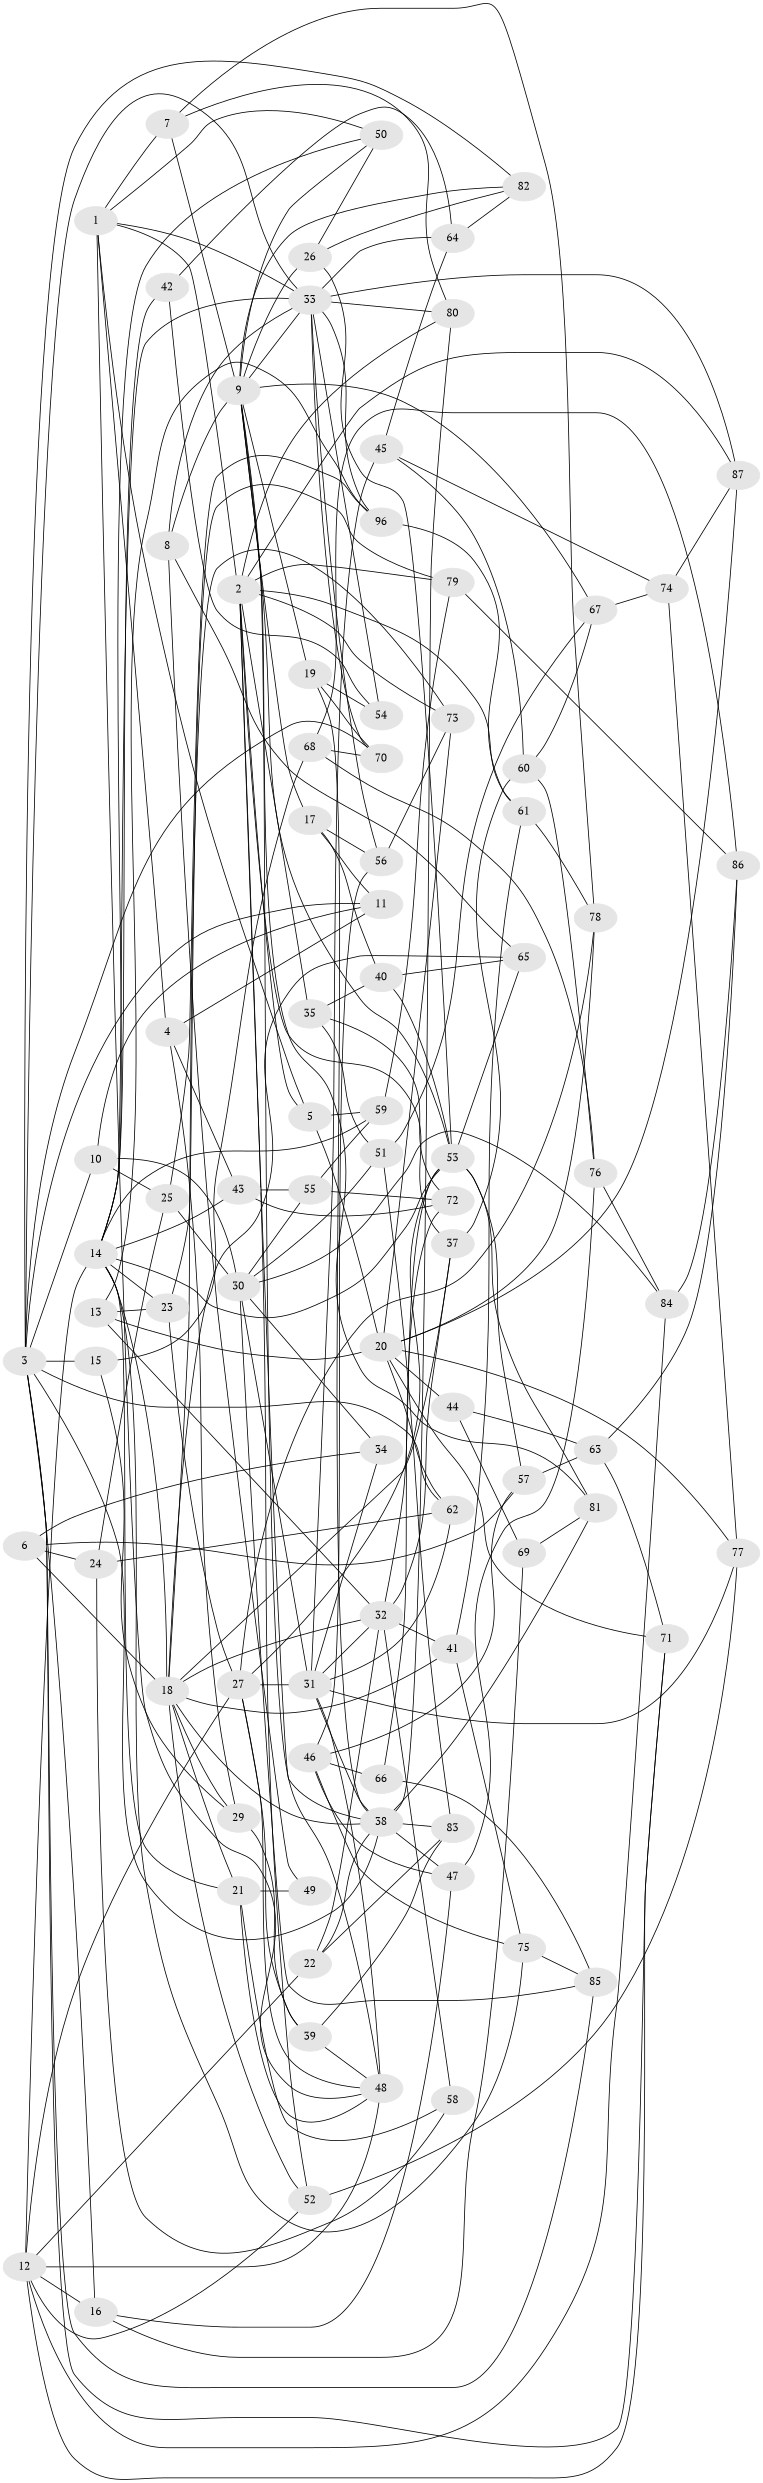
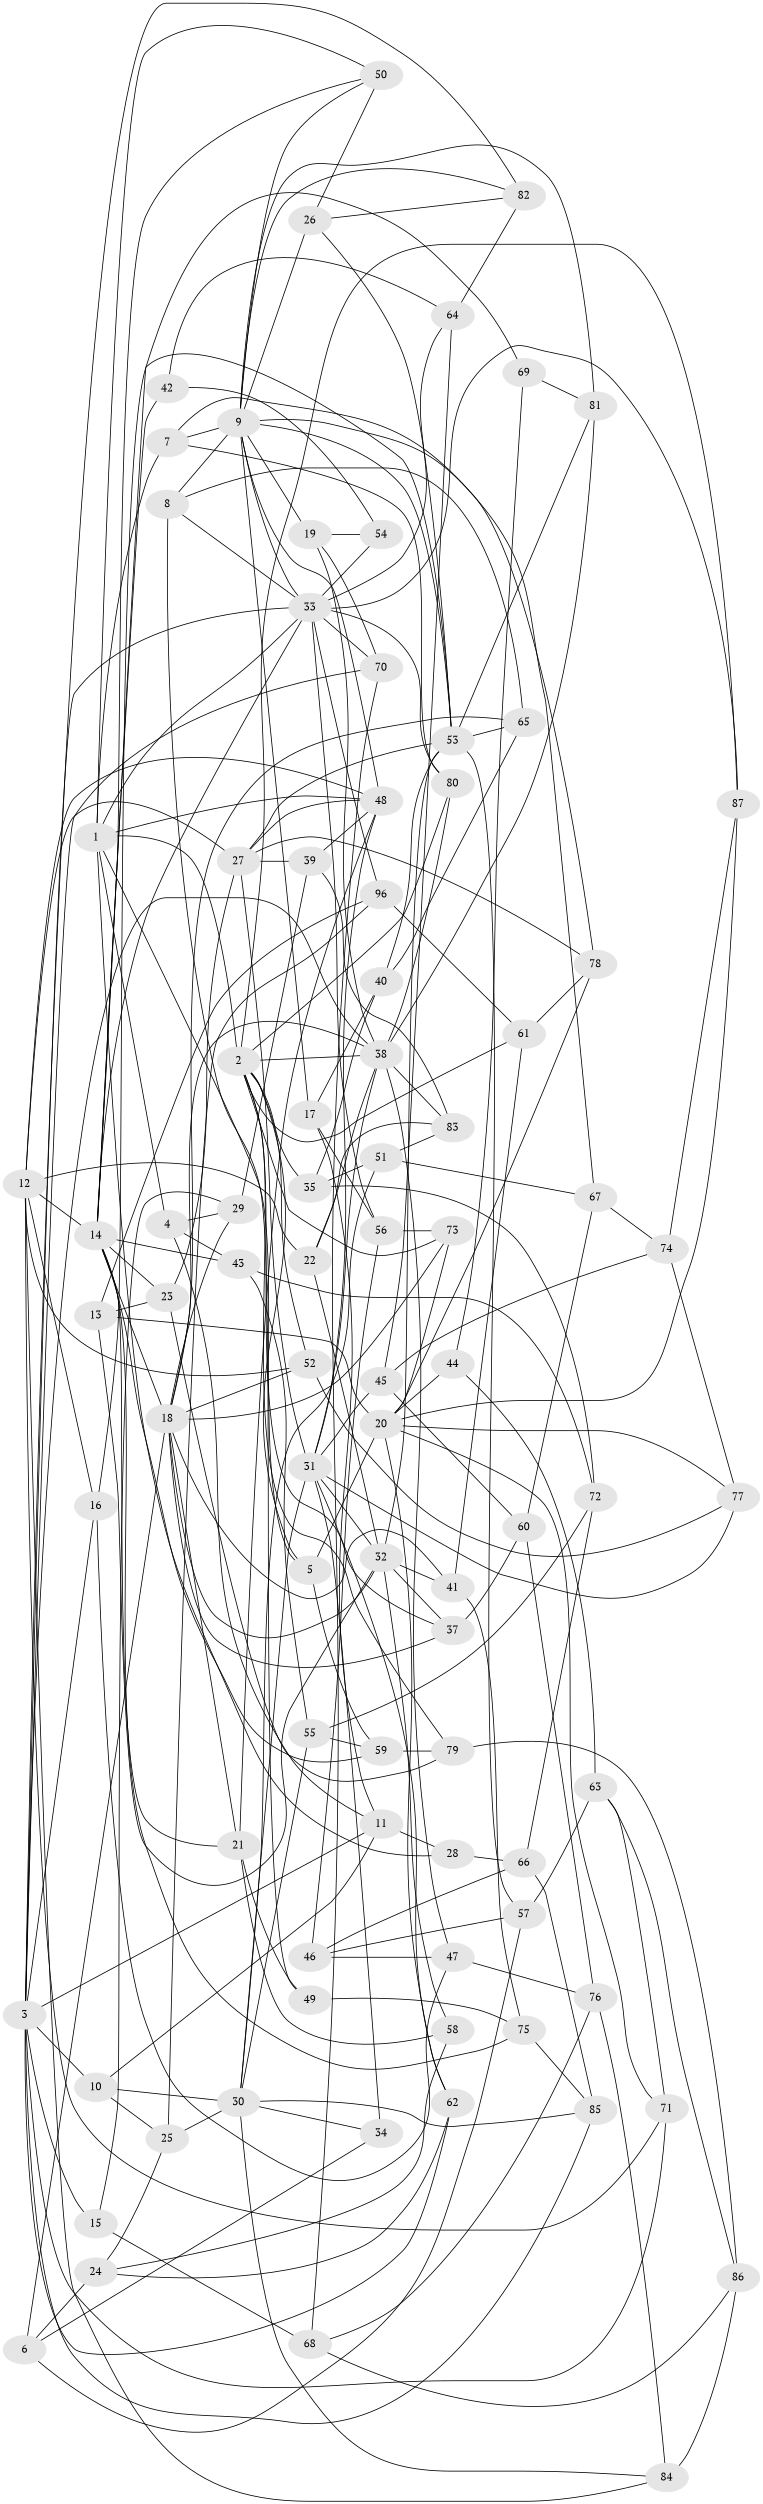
node "28": added
edge "46" -- "75": now "49" -- "75"
